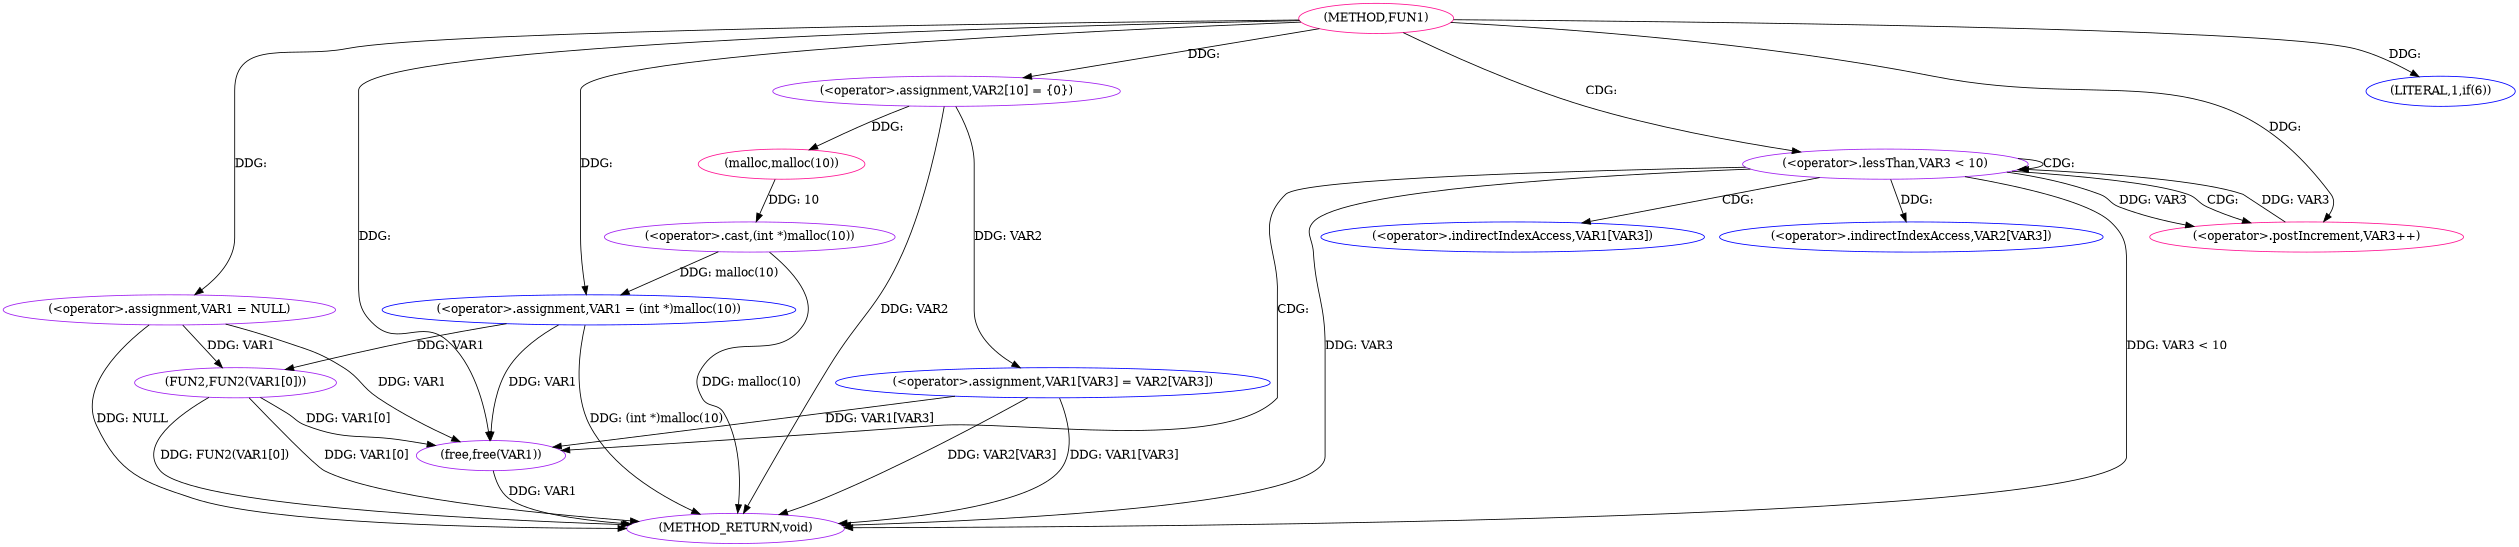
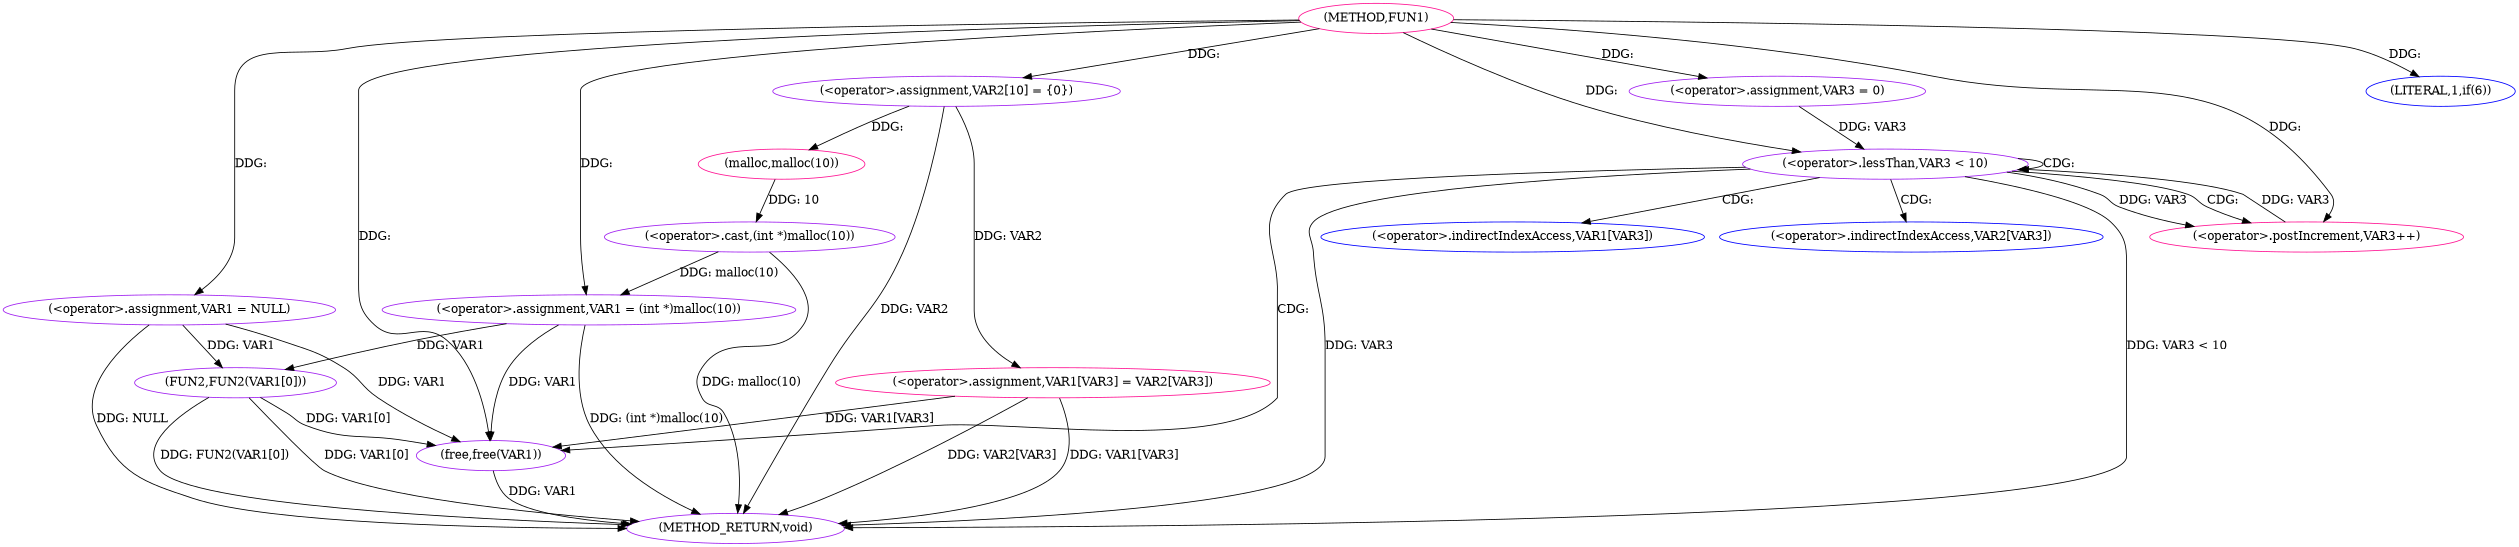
edge "(METHOD,FUN1)" -> "(<operator>.lessThan,VAR3 < 10)": label "CDG: " -> "DDG: "
node "(<operator>.assignment,VAR3 = 0)": added
edge "(<operator>.lessThan,VAR3 < 10)" -> "(<operator>.indirectIndexAccess,VAR2[VAR3])": label "DDG: " -> "CDG: "
node "(<operator>.assignment,VAR1 = (int *)malloc(10))": color blue -> purple
node "(<operator>.assignment,VAR1[VAR3] = VAR2[VAR3])": color blue -> deeppink
